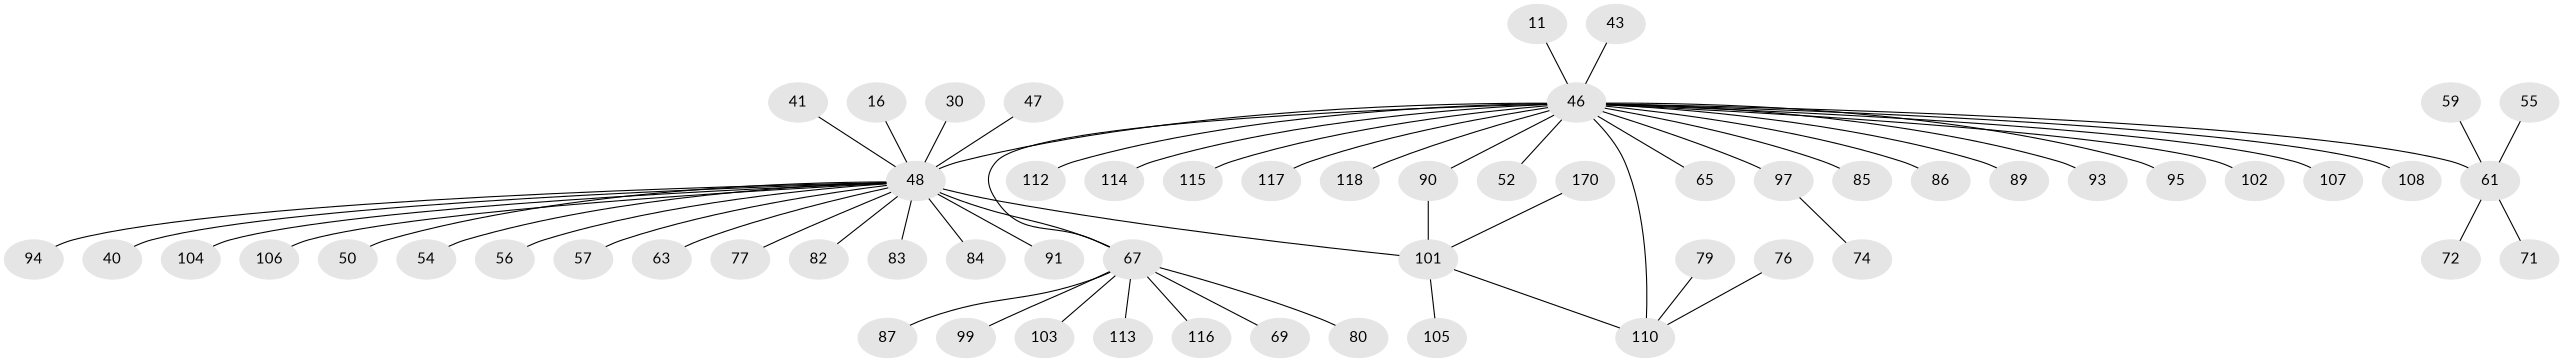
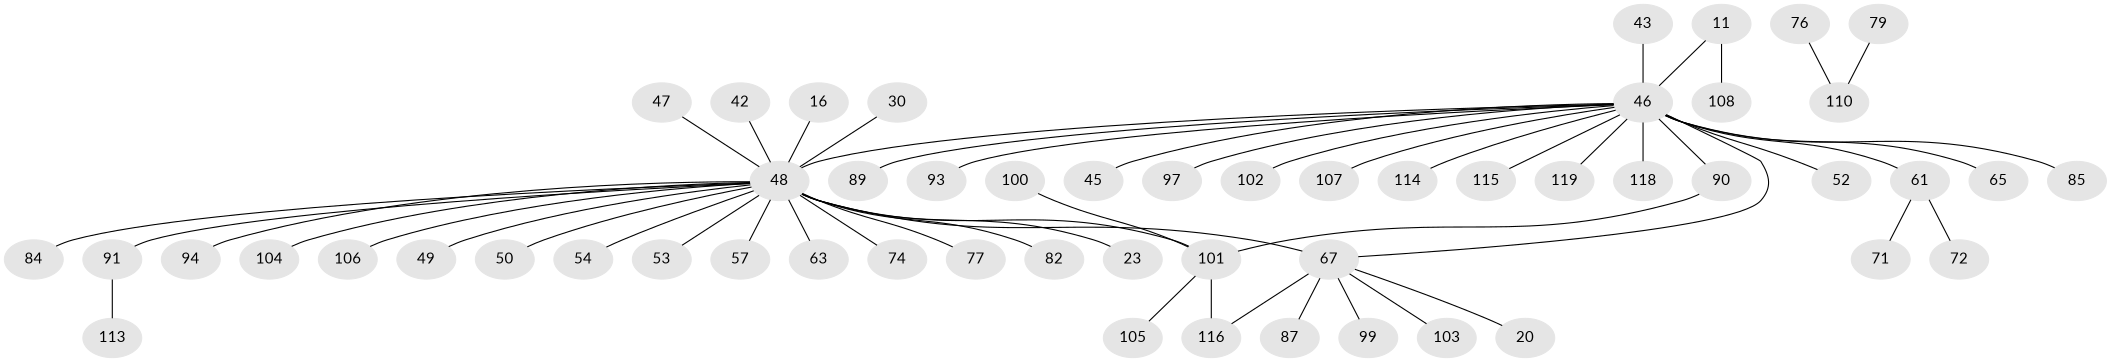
node "41": label "41" -> "42"
node "59": removed
node "55": removed
edge "46" -- "108": now "11" -- "108"
node "112": removed
node "117": label "117" -> "119"
node "170": label "170" -> "100"
node "86": removed
node "95": label "95" -> "45"
edge "46" -- "110": removed
edge "97" -- "74": now "48" -- "74"
node "40": label "40" -> "49"
node "56": label "56" -> "53"
node "83": label "83" -> "23"
edge "67" -- "113": now "91" -- "113"
edge "101" -- "110": now "101" -- "116"
node "69": removed
node "80": label "80" -> "20"
